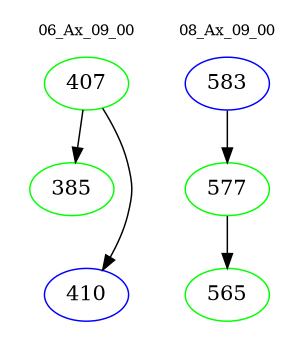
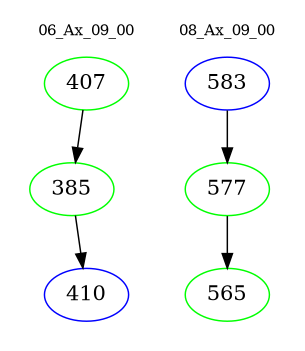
edge "407" -> "410": now "385" -> "410"
